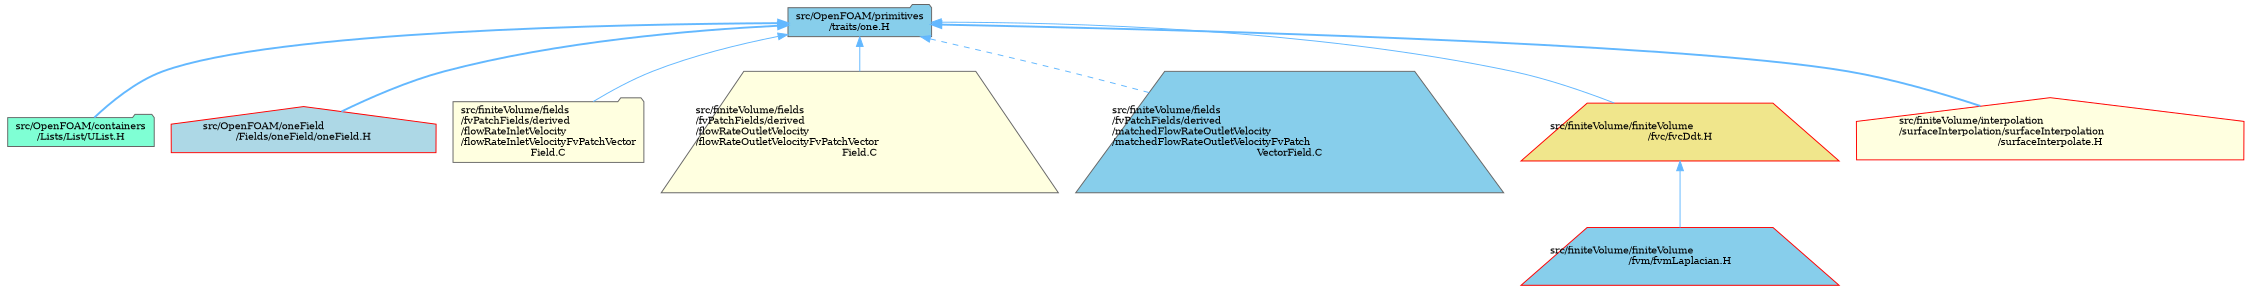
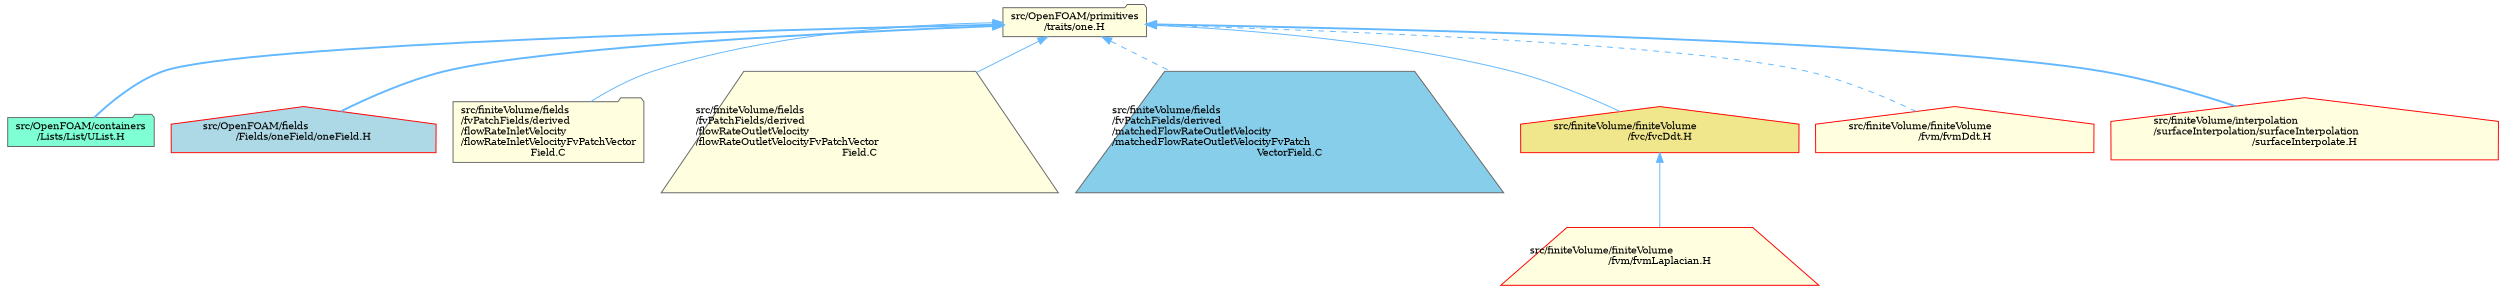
node "src/OpenFOAM/primitives /traits/one.H": fillcolor skyblue -> lightyellow
node "src/OpenFOAM/oneField /Fields/oneField/oneField.H": label "src/OpenFOAM/oneField /Fields/oneField/oneField.H" -> "src/OpenFOAM/fields /Fields/oneField/oneField.H"
node "src/finiteVolume/finiteVolume /fvc/fvcDdt.H": shape trapezium -> house
node "src/finiteVolume/finiteVolume /fvm/fvmDdt.H": added
node "src/finiteVolume/finiteVolume /fvm/fvmLaplacian.H": fillcolor skyblue -> lightyellow
